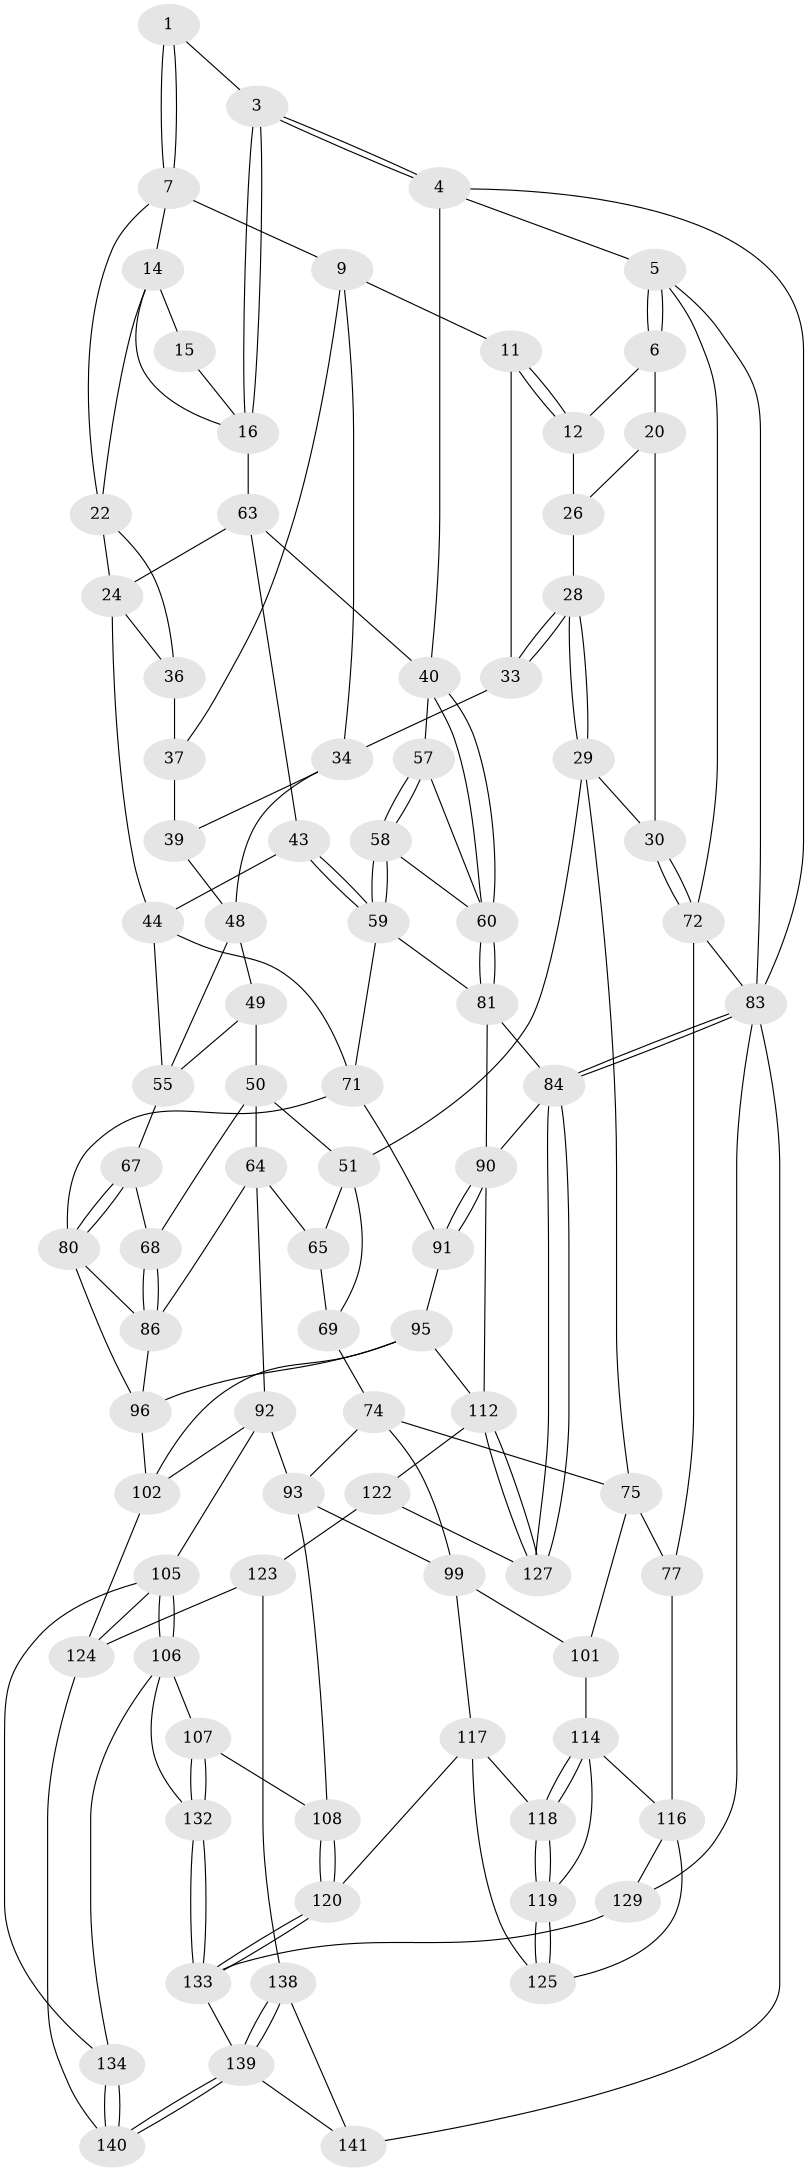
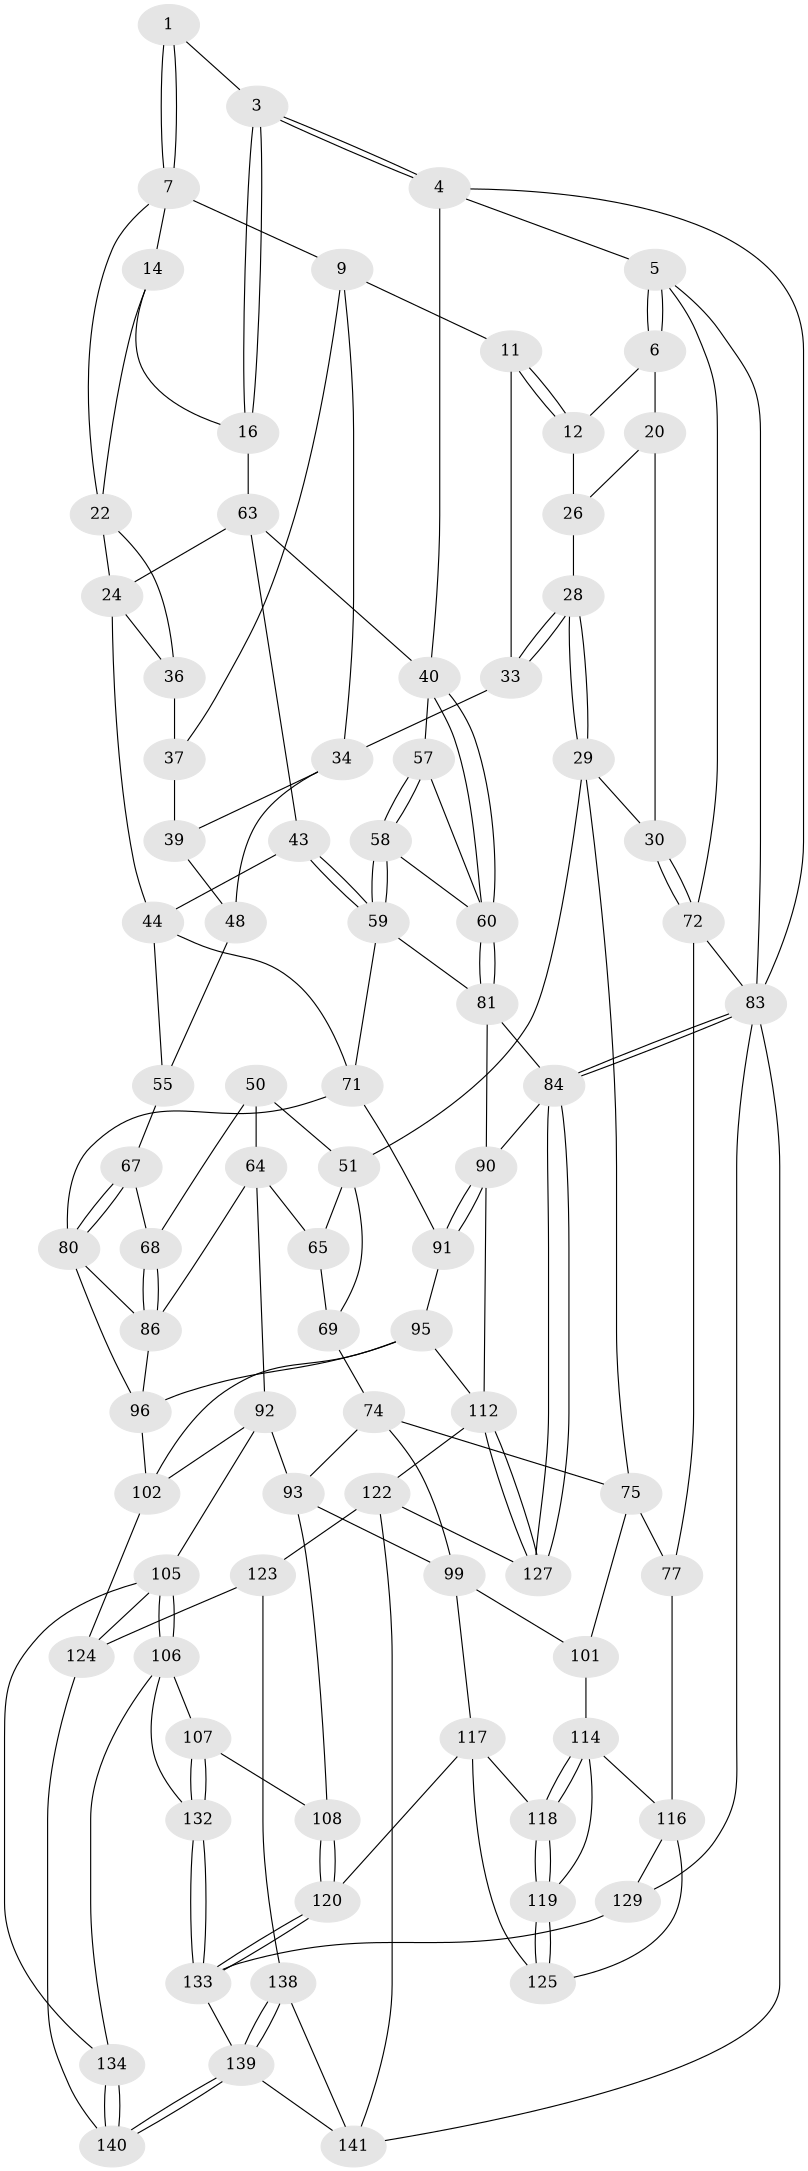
node "15": removed
node "49": removed
edge "122" -- "141": added
